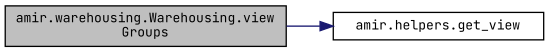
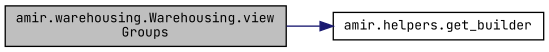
node "amir.helpers.get_view": label "amir.helpers.get_view" -> "amir.helpers.get_builder"
